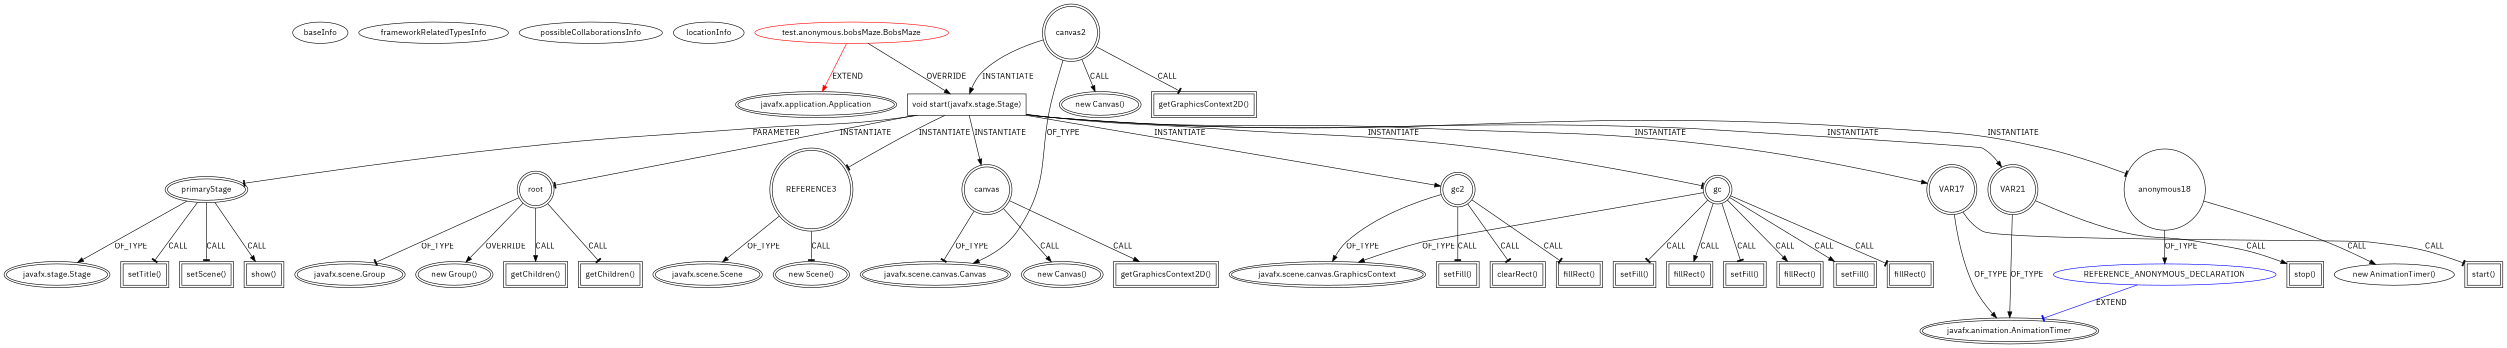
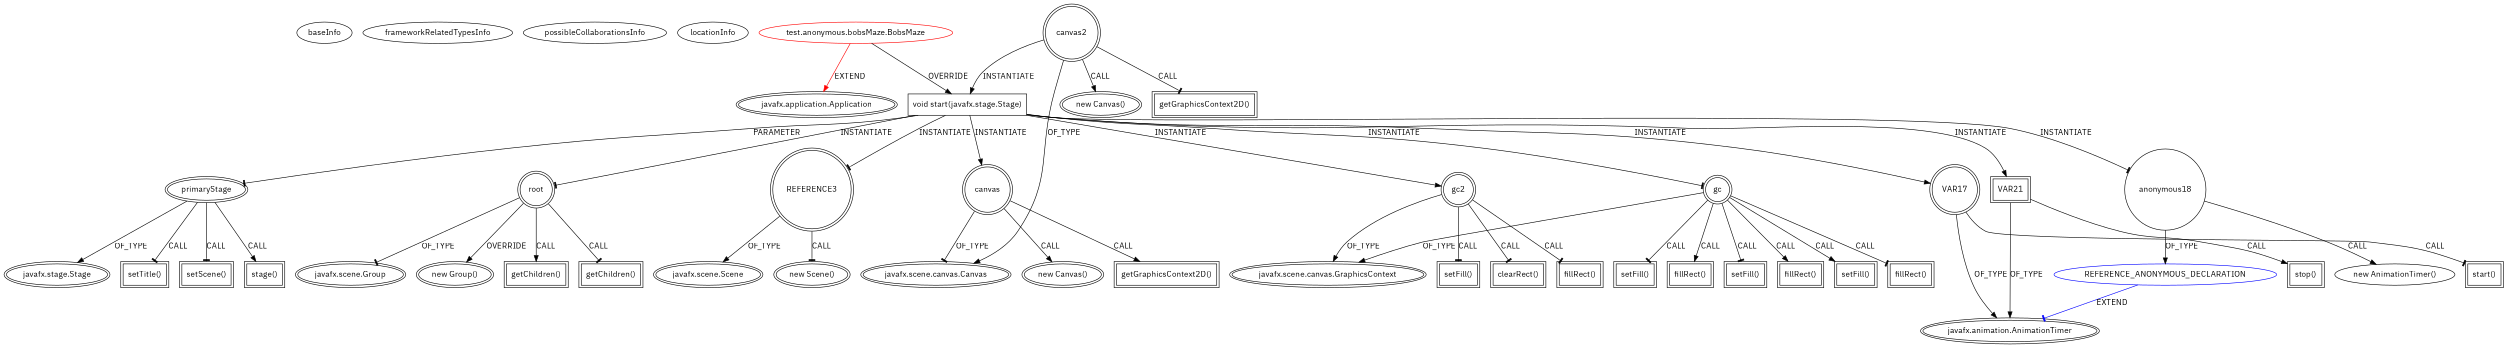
node "VAR21": shape circle -> box
node "show()": label "show()" -> "stage()"
